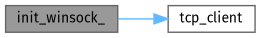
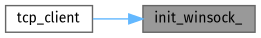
edge "init_winsock_" -> "tcp_client": reversed
